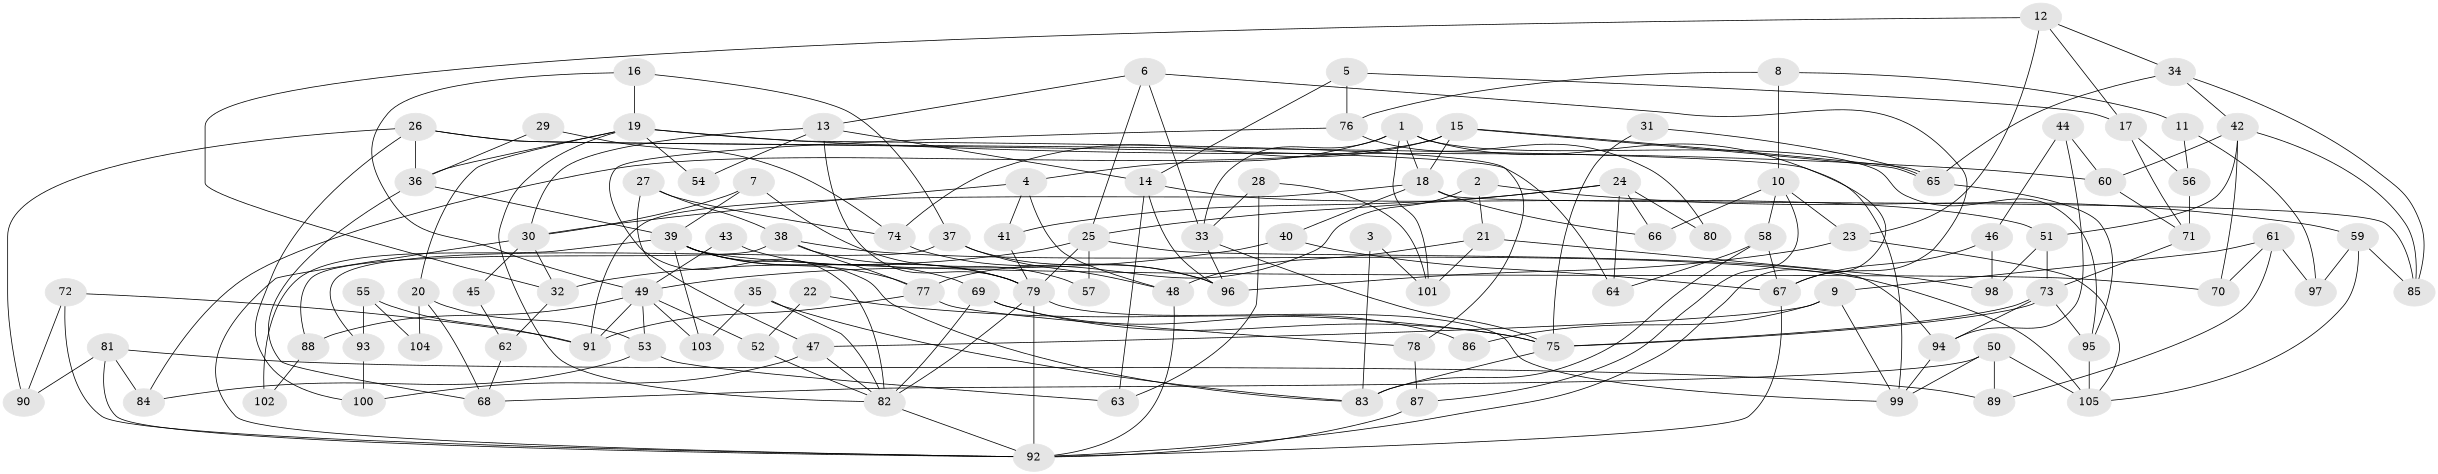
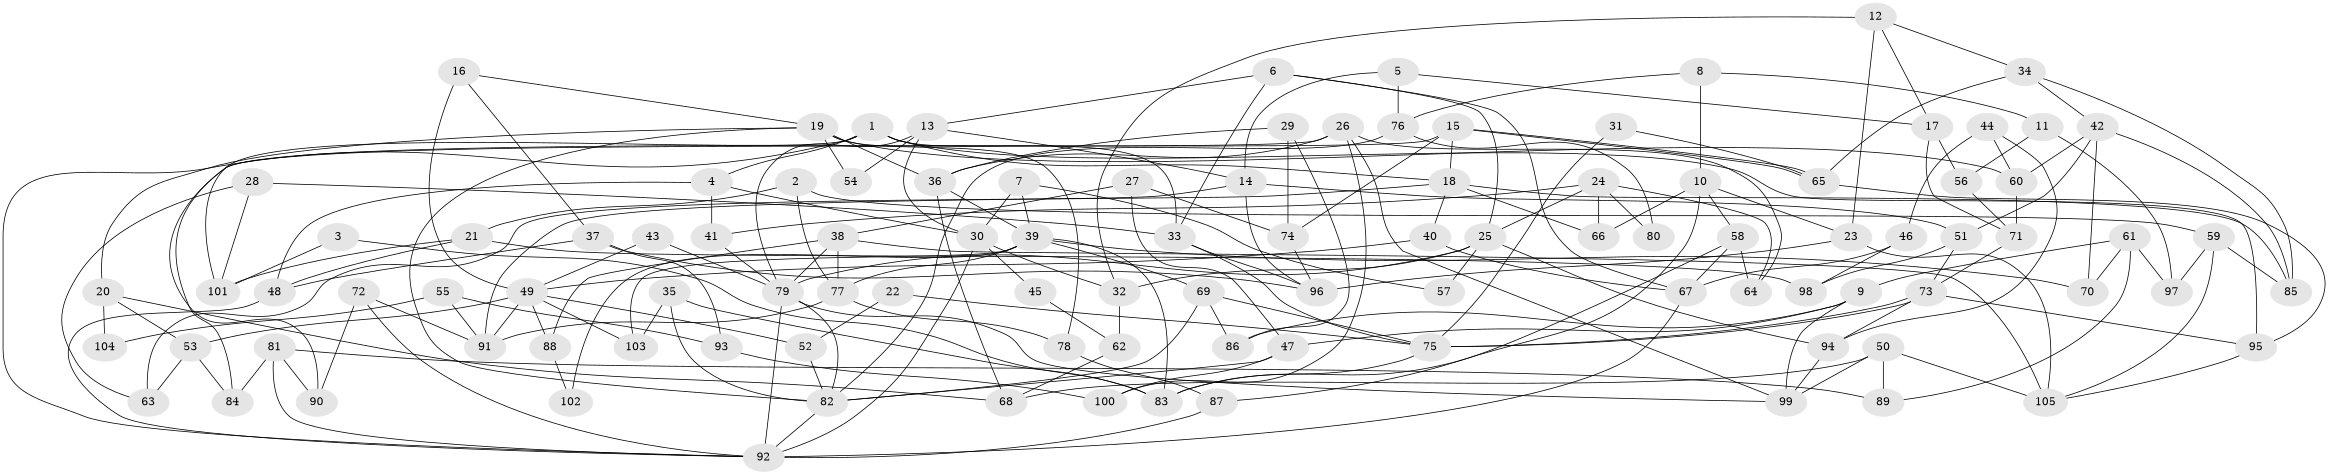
edge "29" -- "86": added
